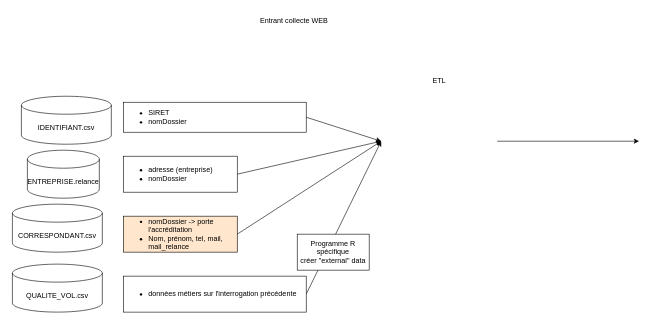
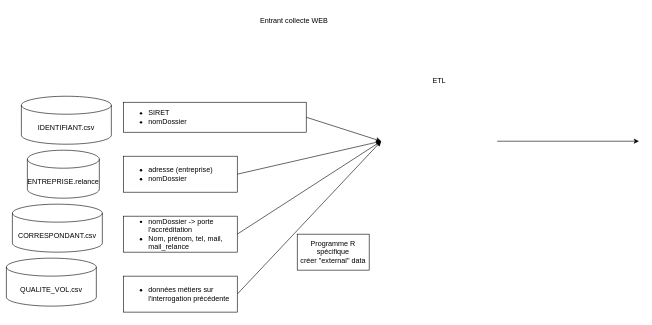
node "nomDossier -> porte l'accréditation Nom, prénom, tel, mail, mail_relance": fillcolor #ffe6cc -> #ffffff
node "QUALITE_VOL.csv": moved (57, 288) -> (51, 282)
node "données métiers sur l'interrogation précédente": size 183x36 -> 114x36
